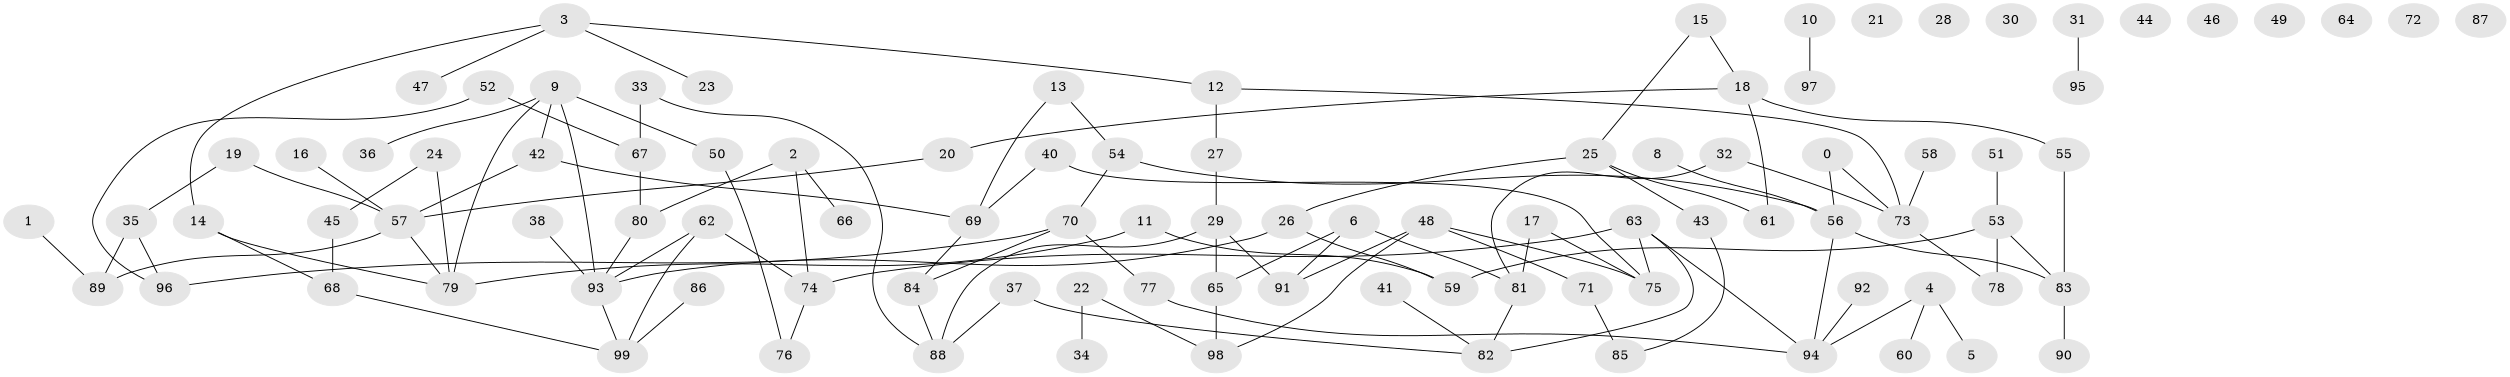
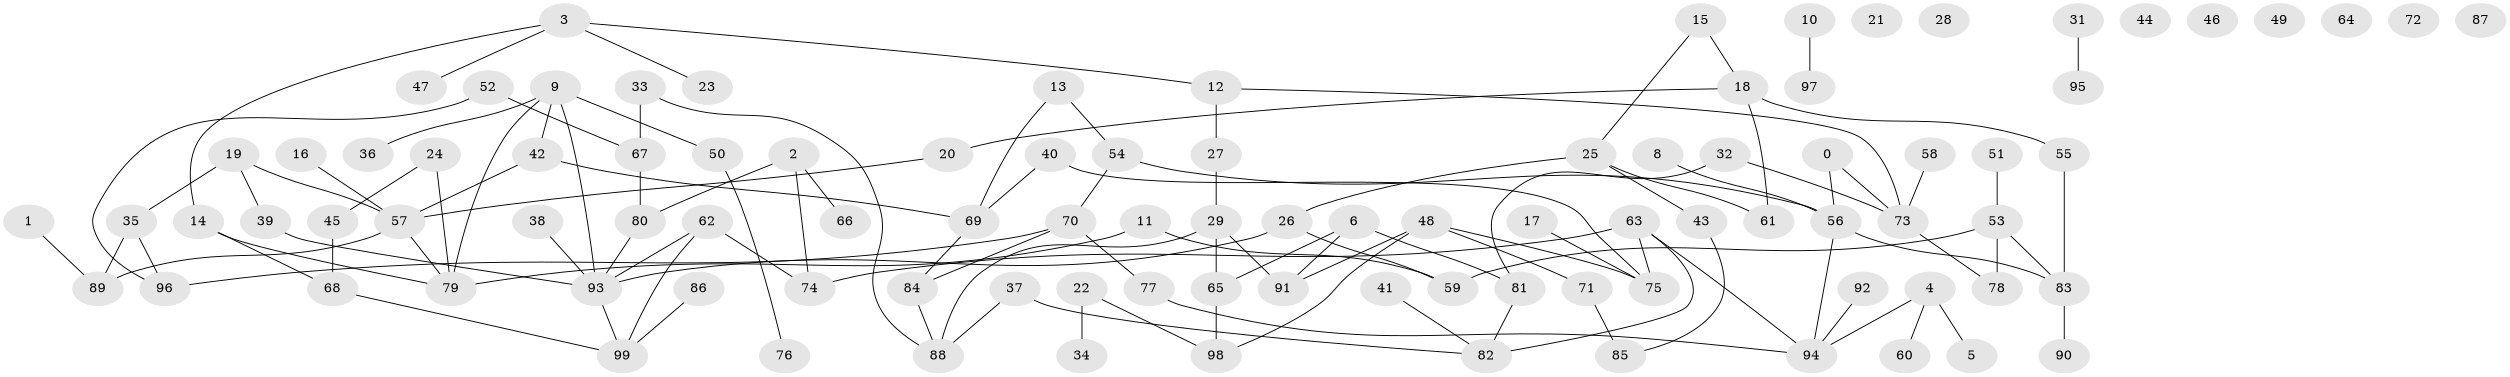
node "30": removed
node "39": added
edge "17" -- "81": removed
edge "74" -- "76": removed
